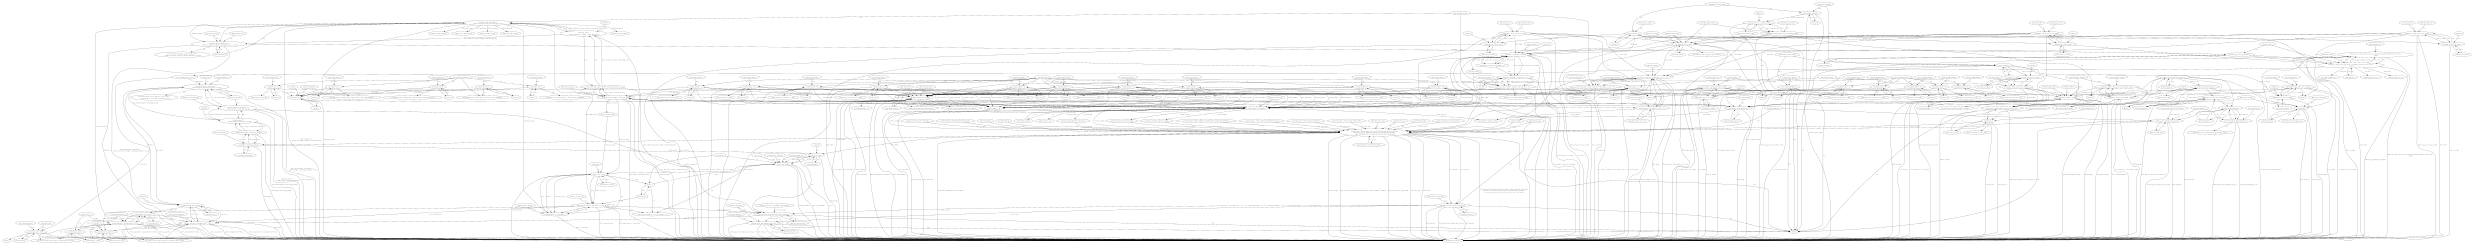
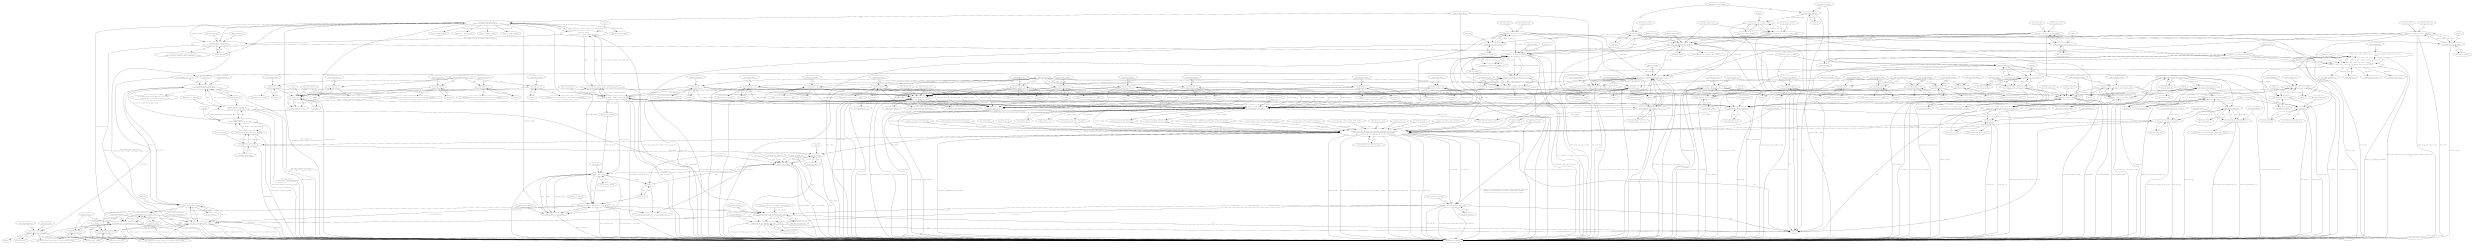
edge "(Identifier,alpha_present)" -> "(ControlStructure,if (color_type == PNG_COLOR_TYPE_GRAY))": now "(Identifier,alpha_present)" -> "(Call,channels = 1)"
node "(Call,(channels - 1) % 2)": added
